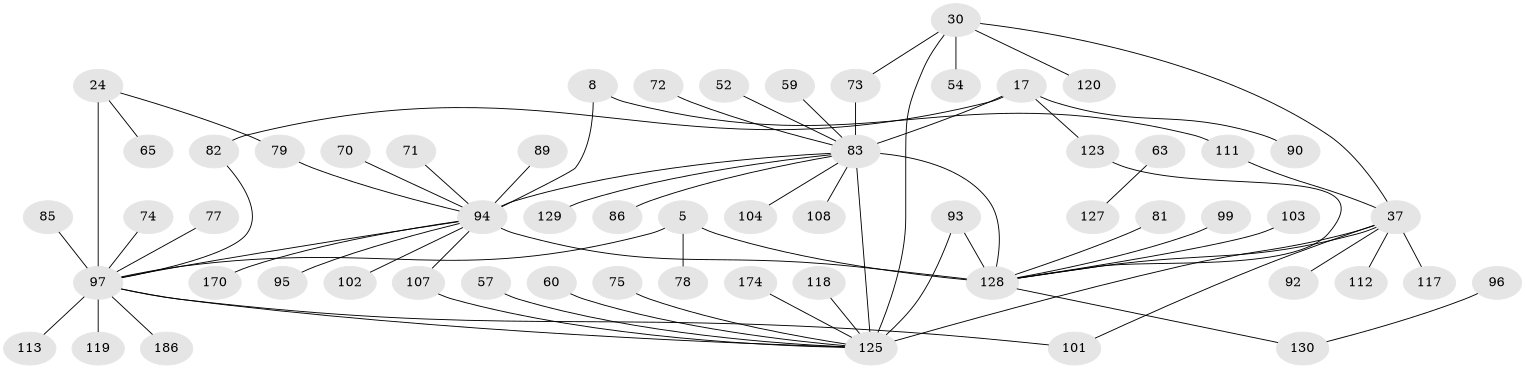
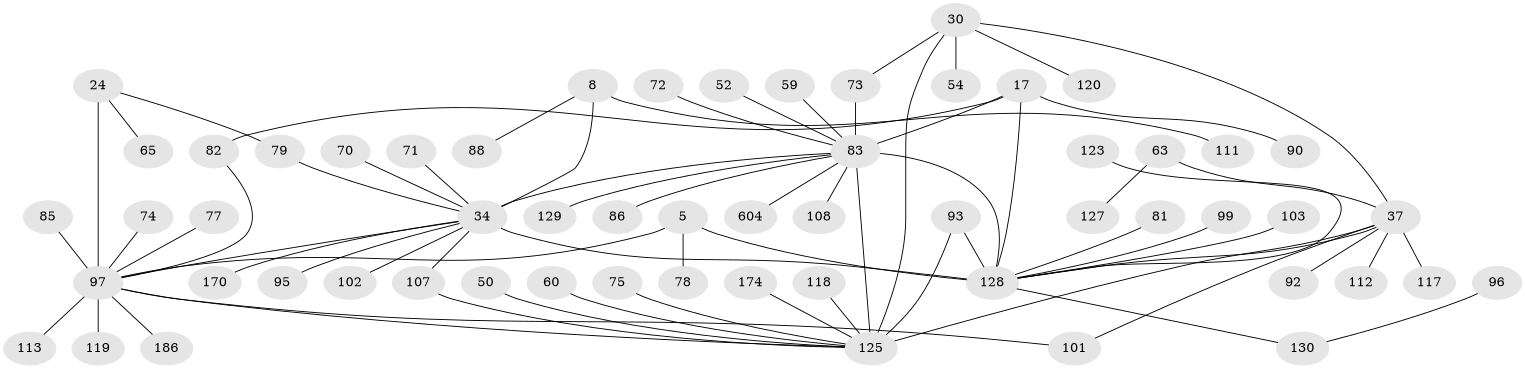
edge "17" -- "123": now "17" -- "128"
node "88": added
node "89": removed
edge "111" -- "37": now "63" -- "37"
node "94": label "94" -> "34"
node "104": label "104" -> "604"
node "57": label "57" -> "50"
